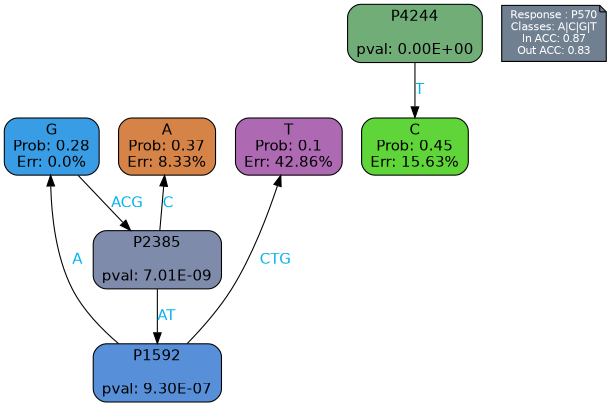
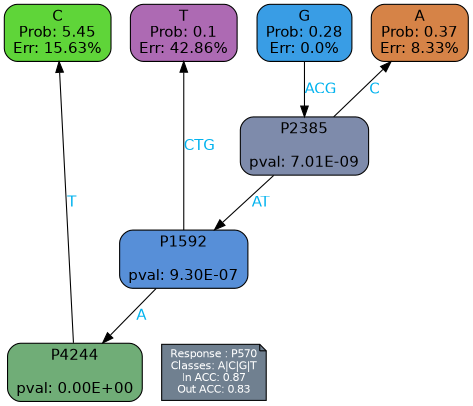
node "C Prob: 0.45 Err: 15.63%": label "C Prob: 0.45 Err: 15.63%" -> "C Prob: 5.45 Err: 15.63%"
edge "P1592 pval: 9.30E-07" -> "G Prob: 0.28 Err: 0.0%": now "P1592 pval: 9.30E-07" -> "P4244 pval: 0.00E+00"
